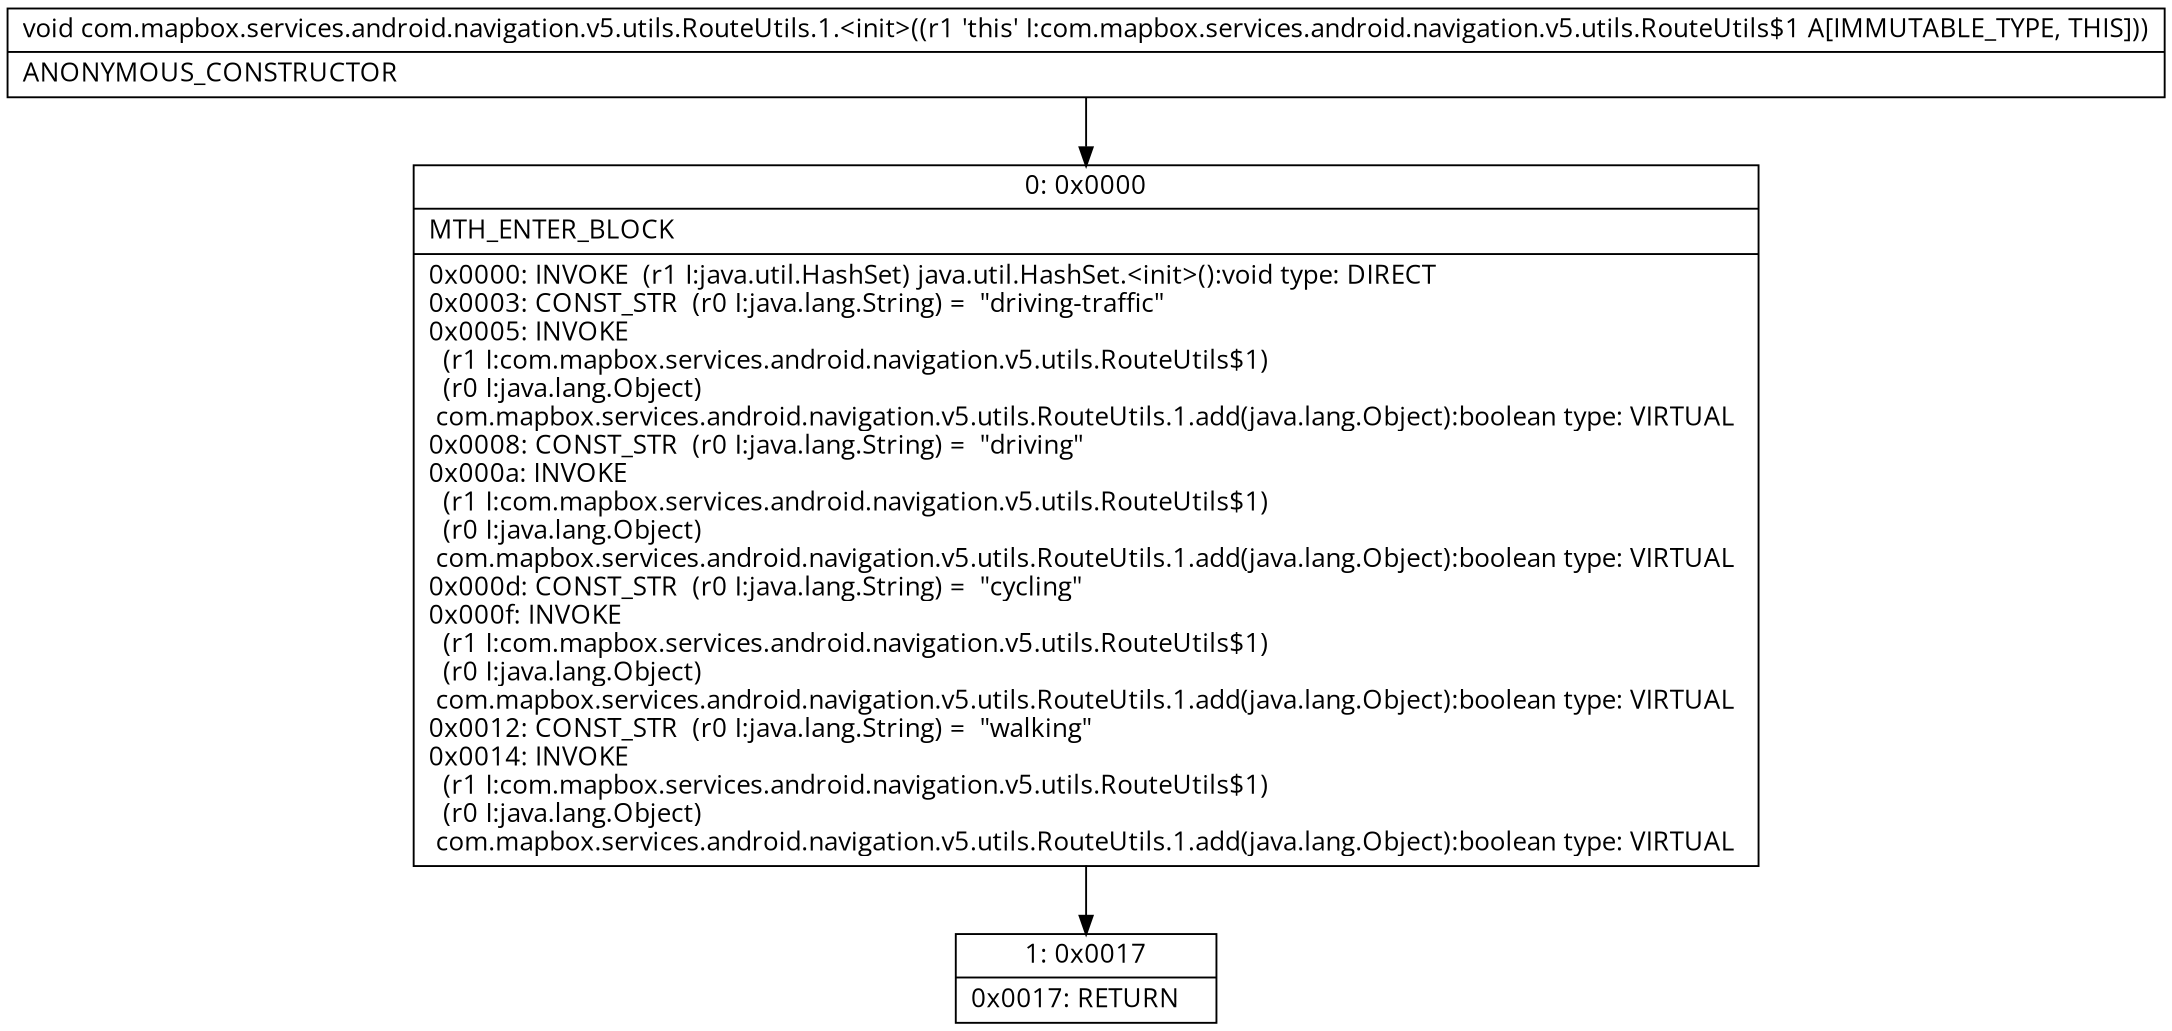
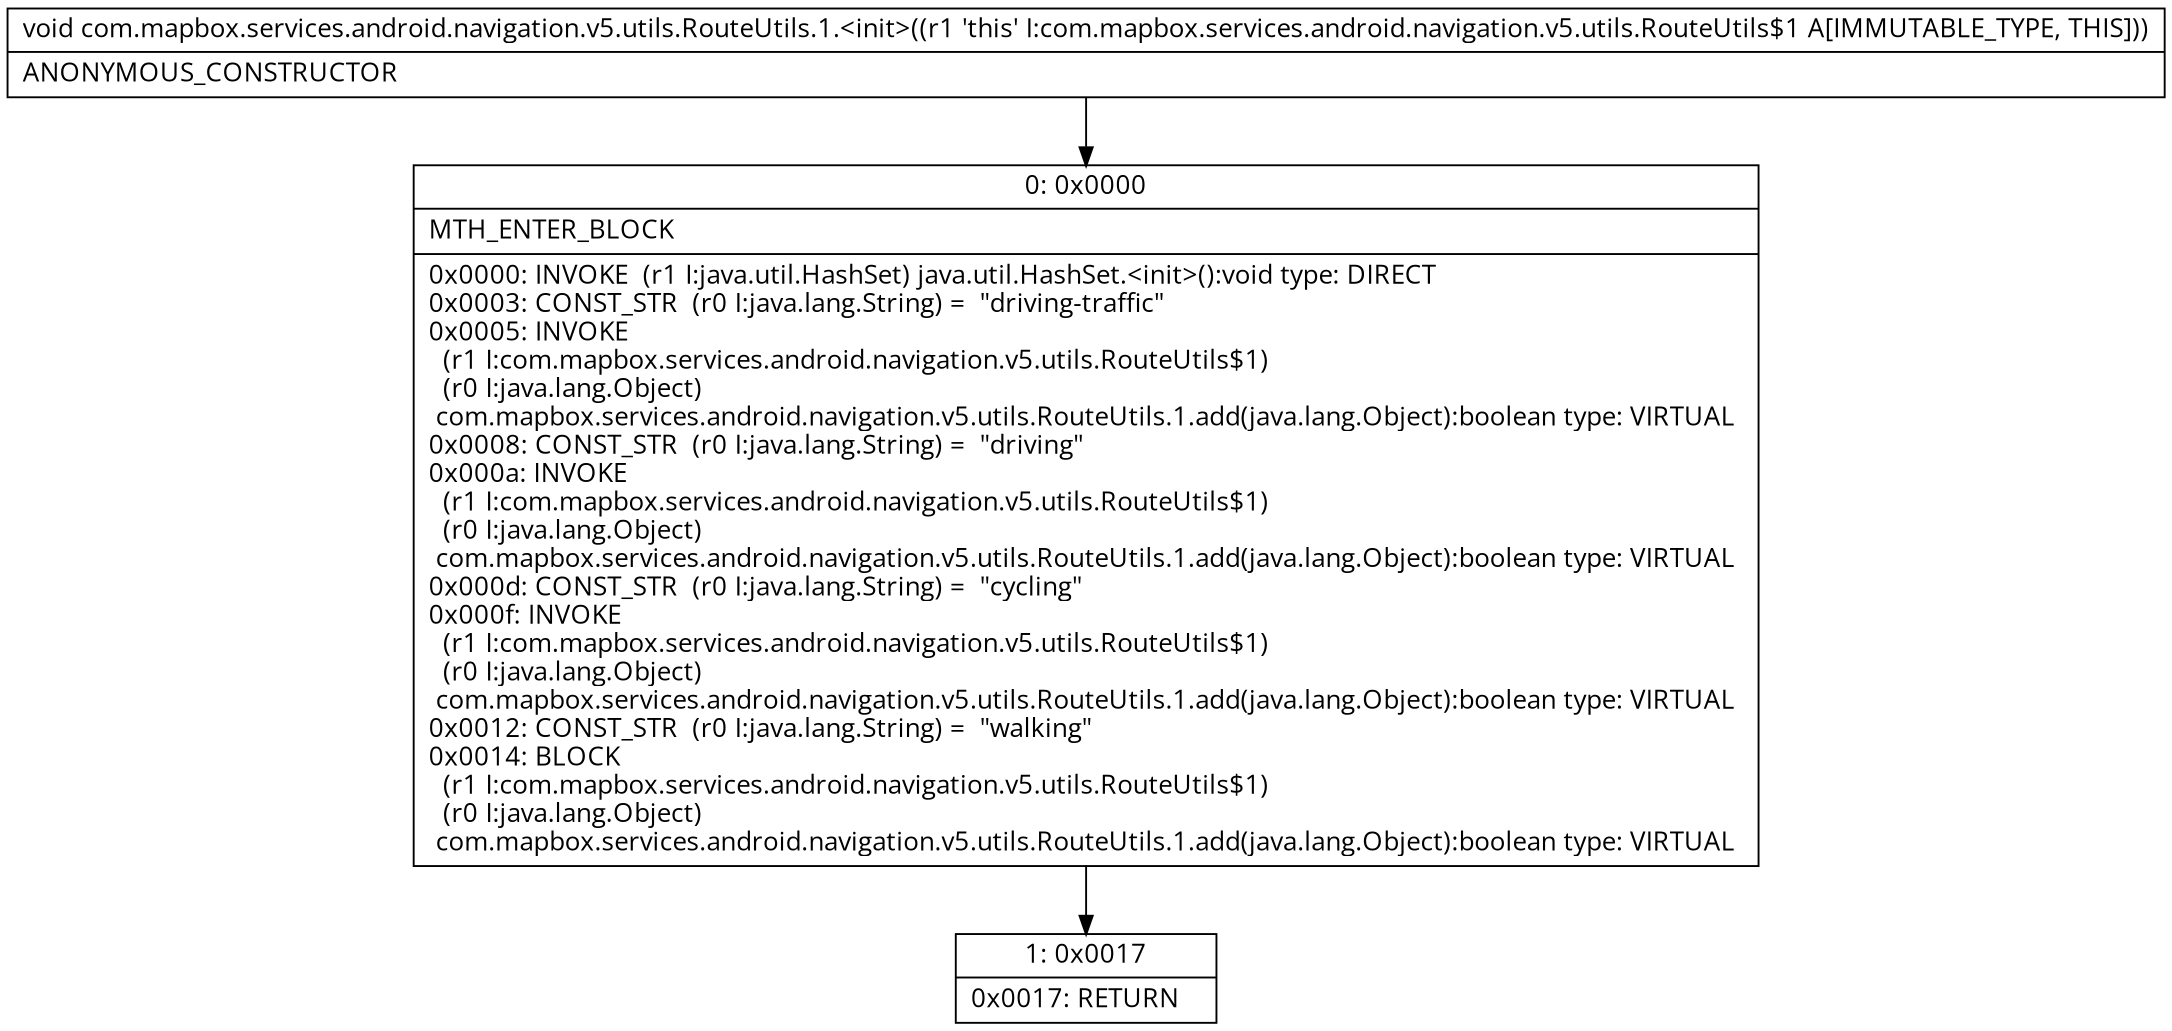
node "0: 0x0000": text "0x0014: INVOKE" -> "0x0014: BLOCK"
